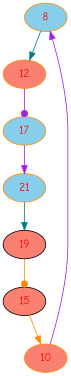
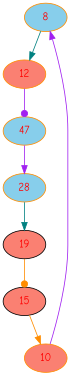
node "17": label "17" -> "47"
node "21": label "21" -> "28"
